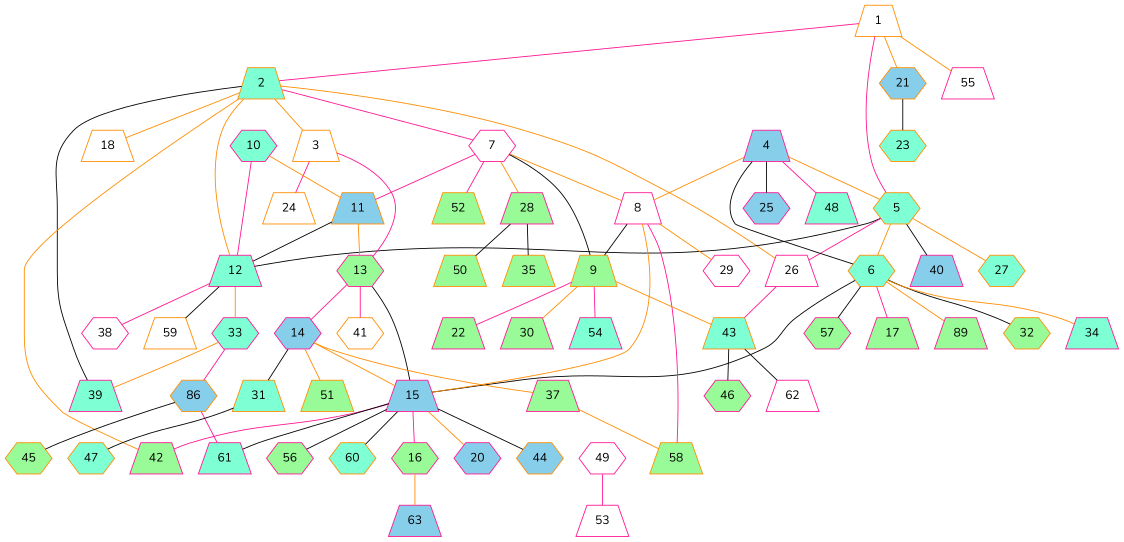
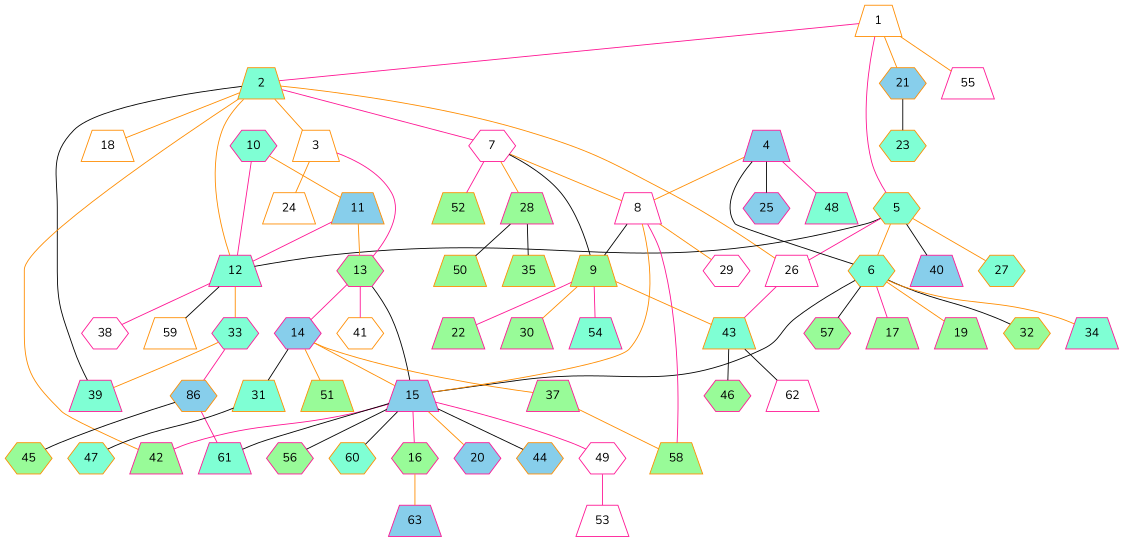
edge "7" -- "11": removed
edge "4" -- "5": removed
edge "3" -- "24": color deeppink -> darkorange
edge "11" -- "12": color black -> deeppink
node "89": label "89" -> "19"
edge "15" -- "49": added
